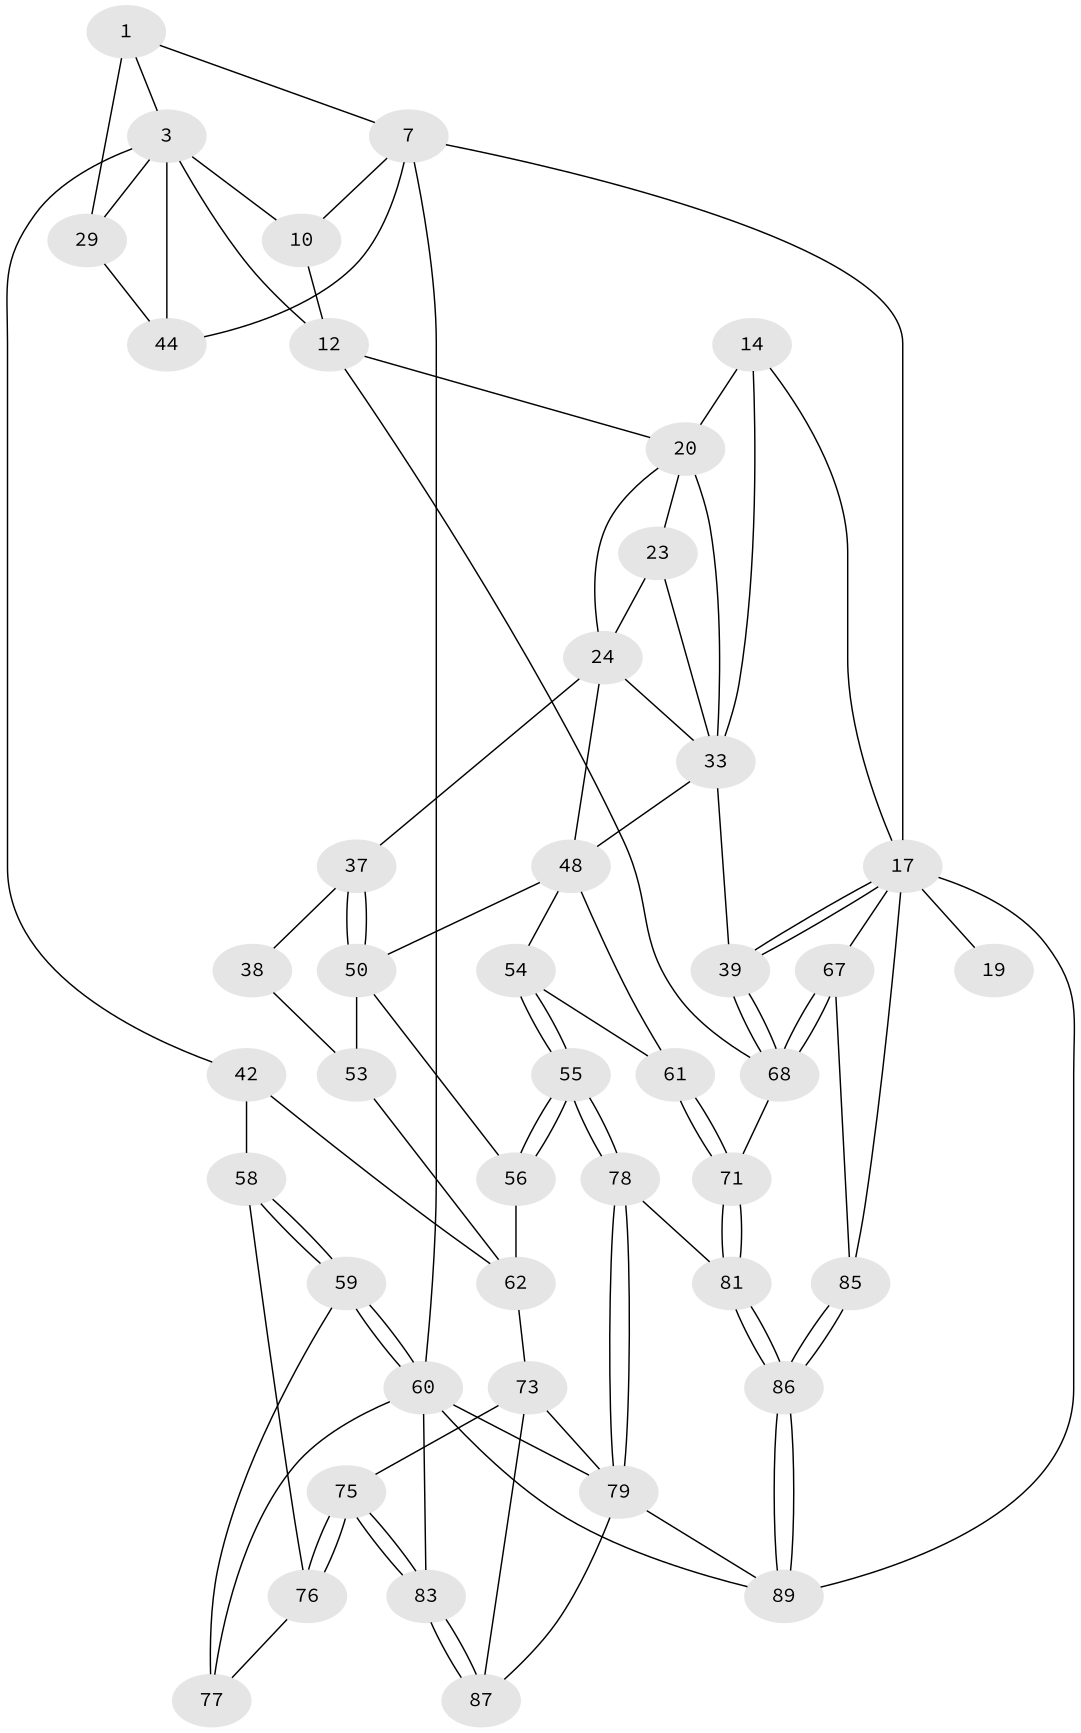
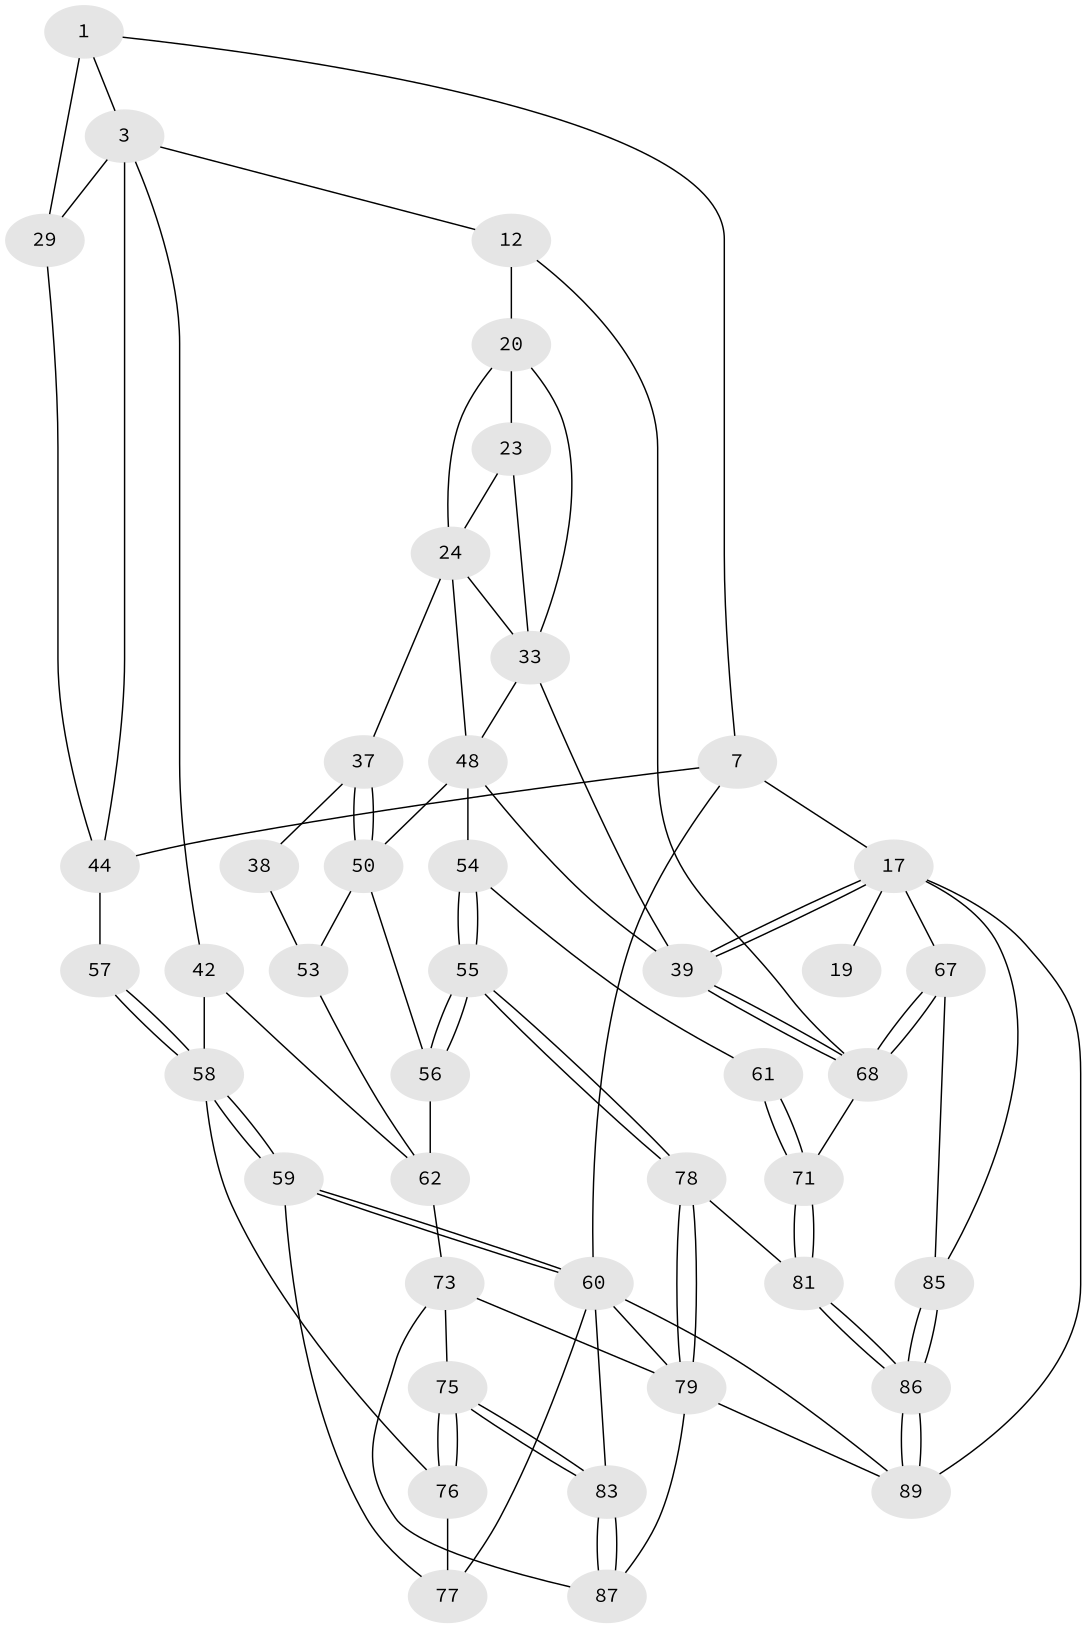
node "10": removed
node "14": removed
node "57": added
edge "48" -- "61": now "48" -- "39"
